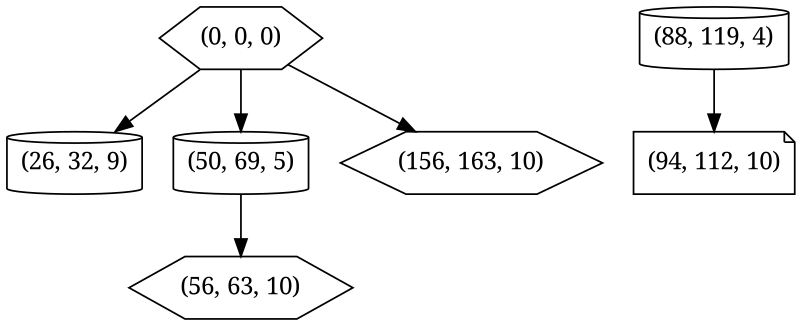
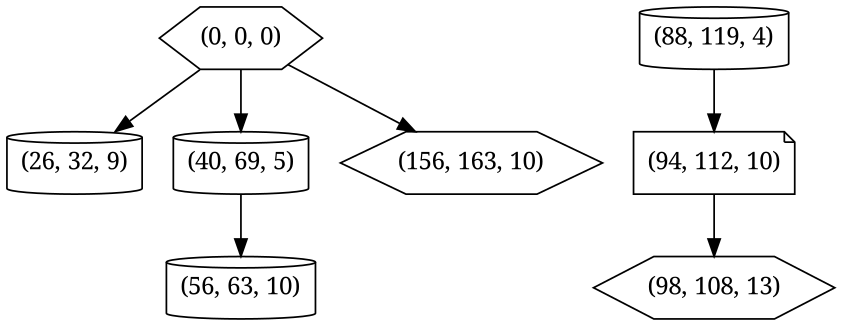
node "(50, 69, 5)": label "(50, 69, 5)" -> "(40, 69, 5)"
node "(56, 63, 10)": shape hexagon -> cylinder
node "(98, 108, 13)": added
